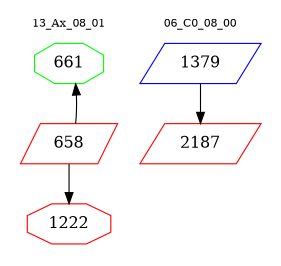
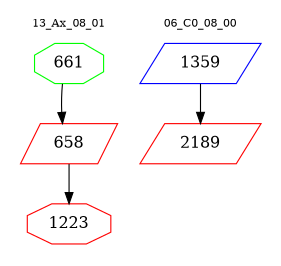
node "1379": label "1379" -> "1359"
edge "658" -> "661": reversed
node "2187": label "2187" -> "2189"
node "1222": label "1222" -> "1223"
